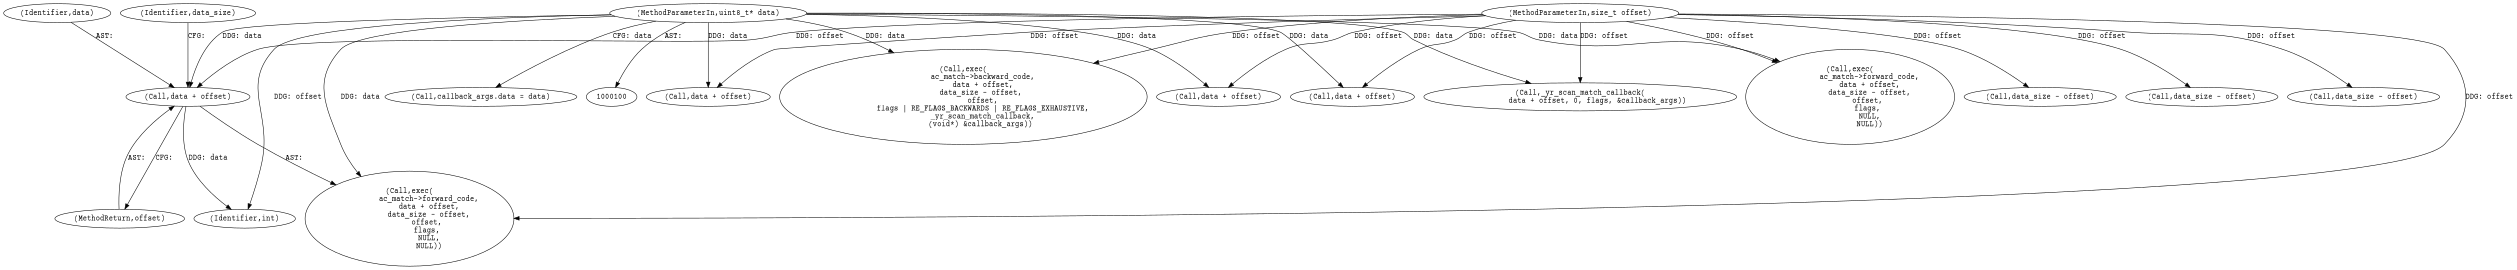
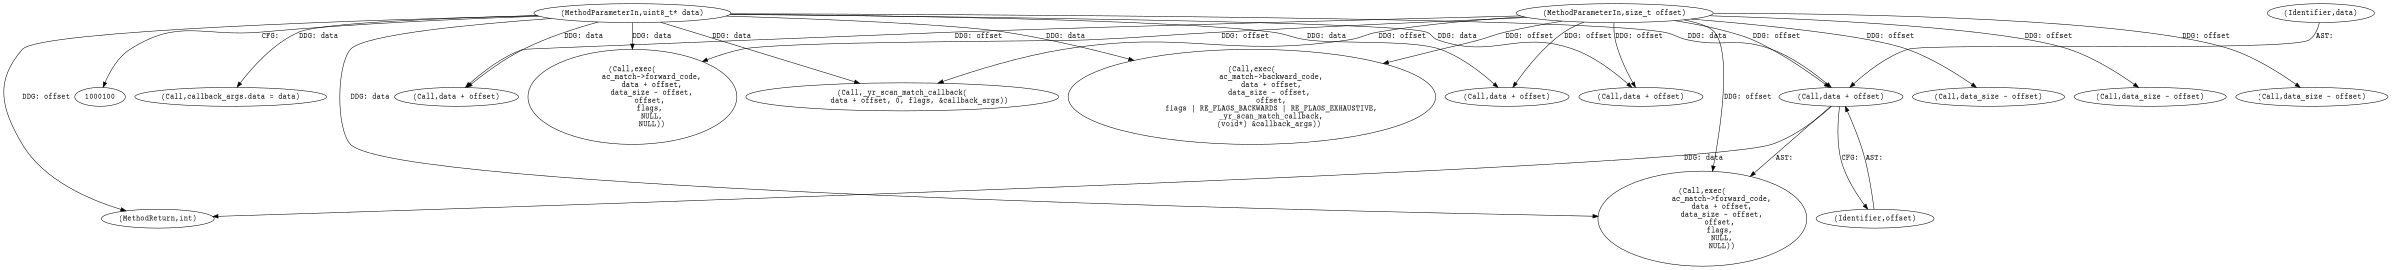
node "(Identifier,data_size)": removed
edge "(MethodParameterIn,uint8_t* data)" -> "(Call,callback_args.data = data)": label "CFG: data" -> "DDG: data"
edge "(MethodParameterIn,uint8_t* data)" -> "1000100": label "AST: " -> "CFG: "
node "(MethodReturn,offset)": label "(MethodReturn,offset)" -> "(Identifier,offset)"
node "(Identifier,int)": label "(Identifier,int)" -> "(MethodReturn,int)"
